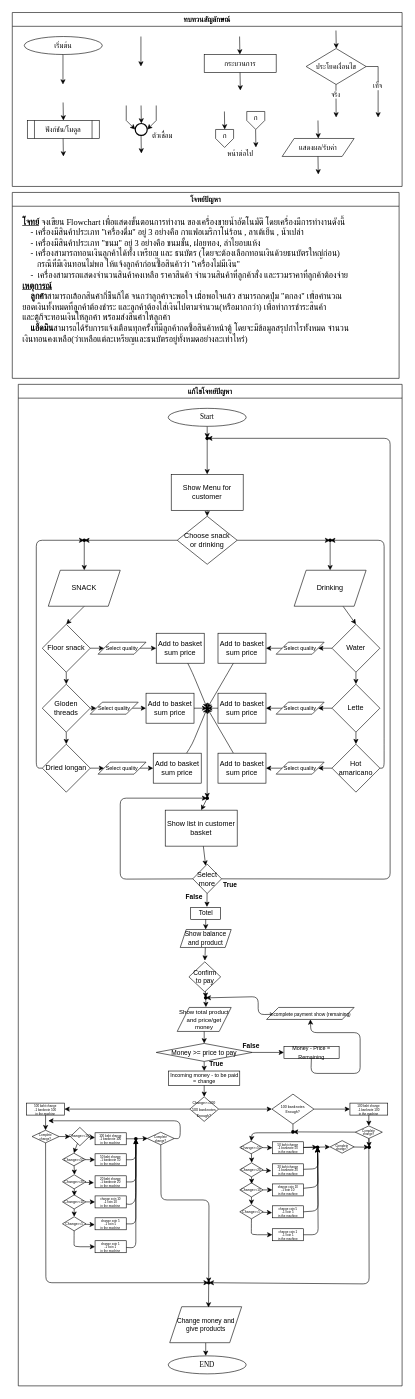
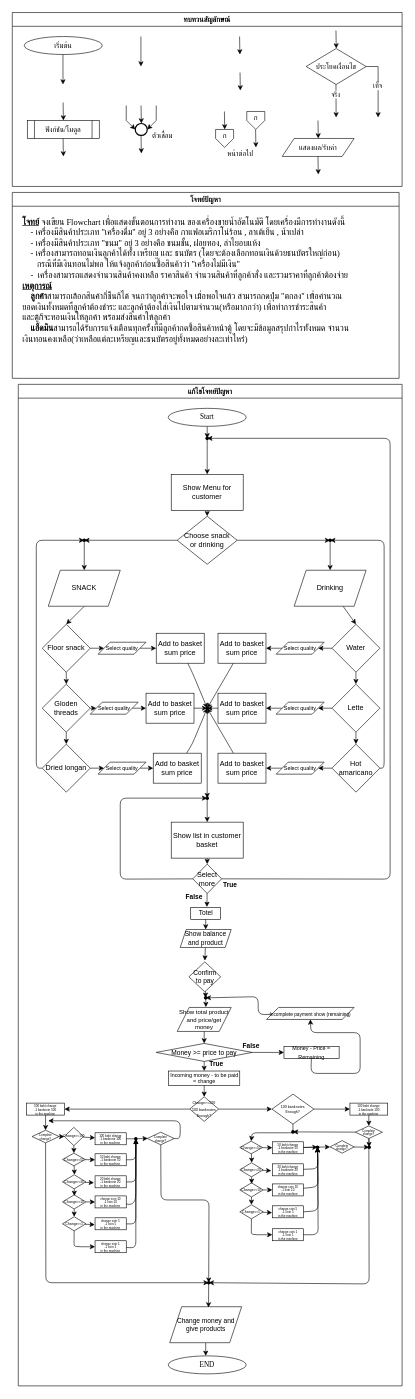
node "กระบวนการ": removed
node "Show list in customer basket": moved (201, 828) -> (207, 840)
node "Change>=100": moved (80, 1137) -> (74, 1137)
